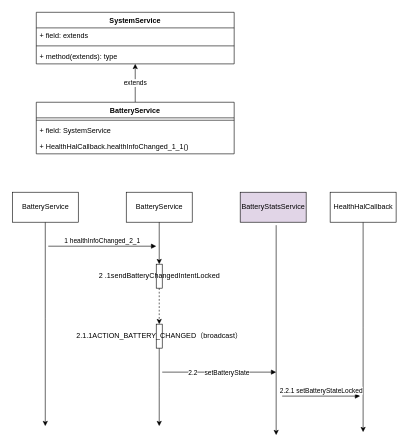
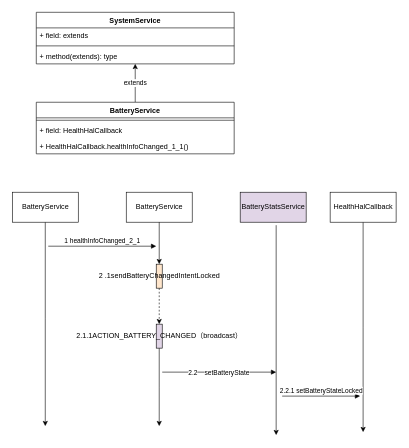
node "+ field: SystemService": label "+ field: SystemService" -> "+ field: HealthHalCallback"
node "2 .1sendBatteryChangedIntentLocked": fillcolor #ffffff -> #ffe6cc
node "2.1.1ACTION_BATTERY_CHANGED（broadcast）": fillcolor #ffffff -> #e1d5e7
